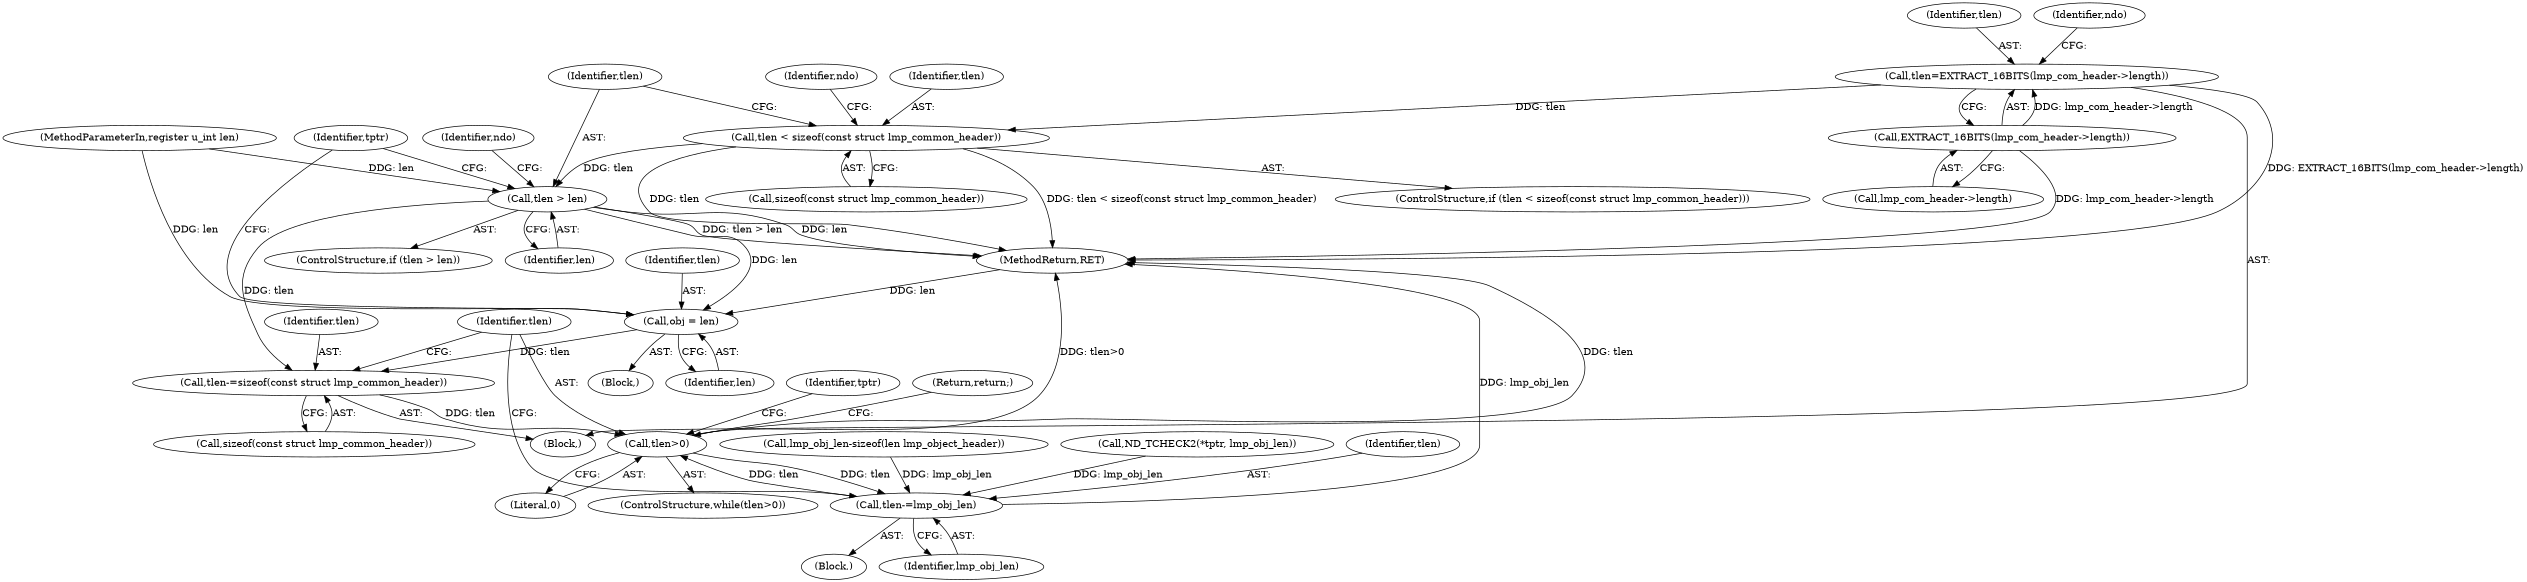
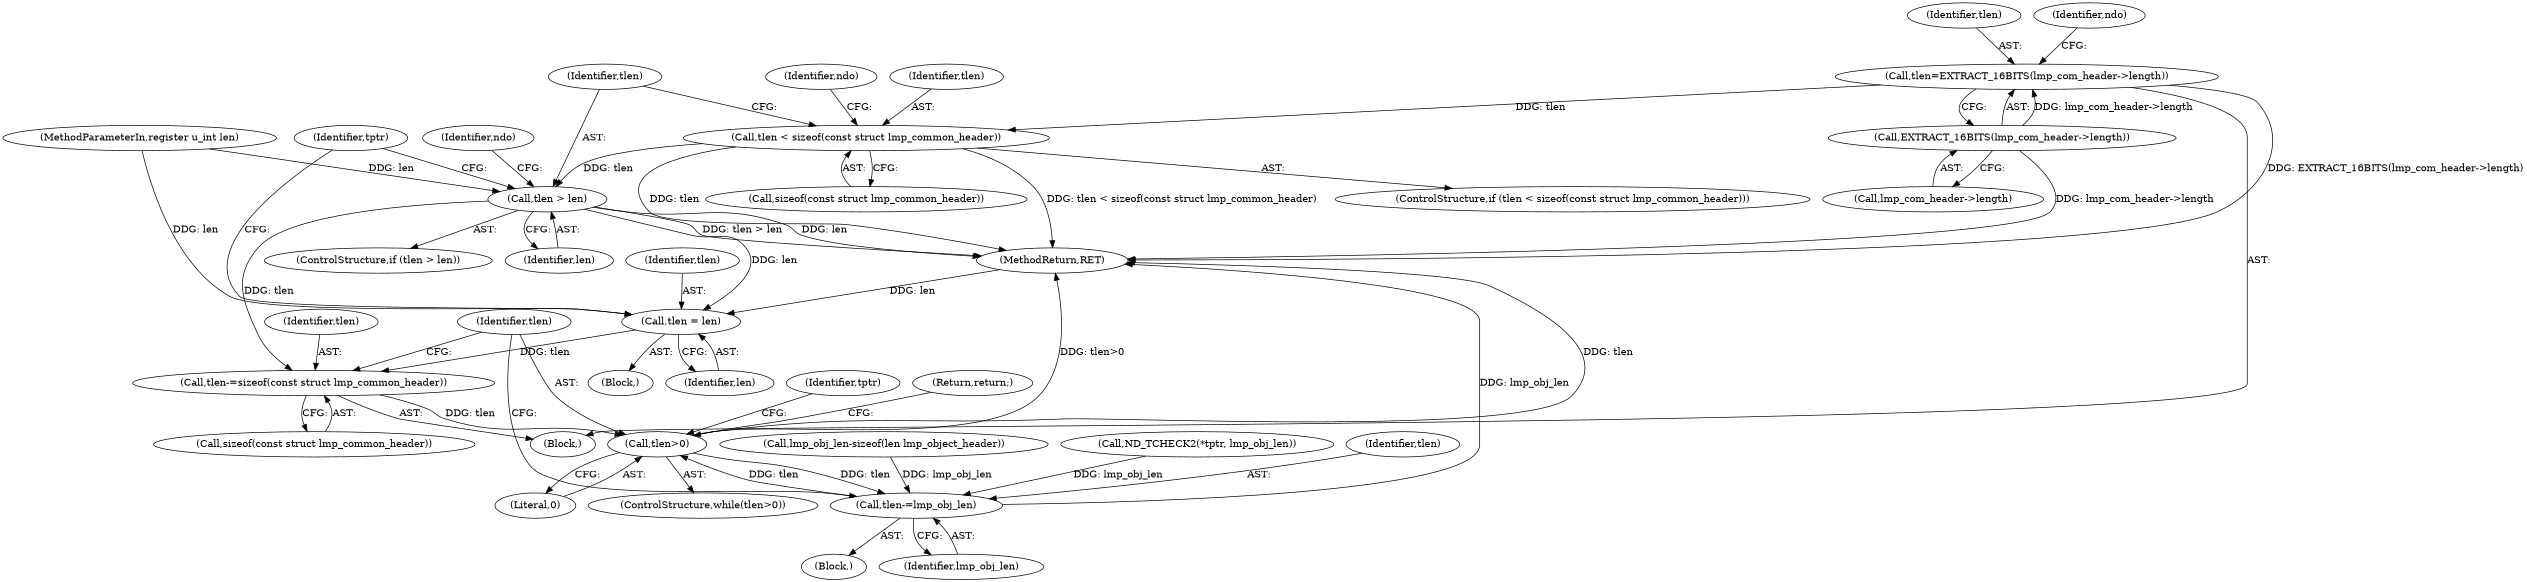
node "(Call,obj = len)": label "(Call,obj = len)" -> "(Call,tlen = len)"
